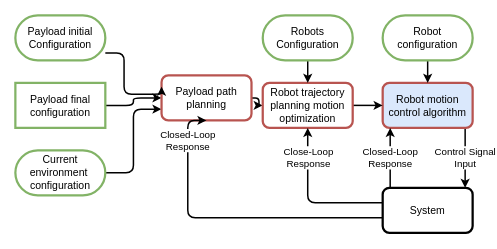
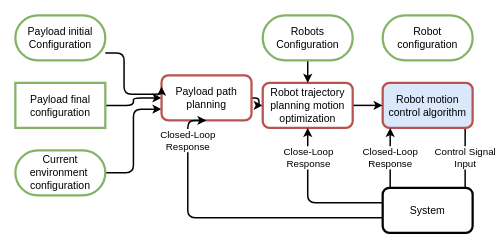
edge "Robot configuration" -> "Robot motion control algorithm": removed
edge "Robot motion control algorithm" -> "System": arrowhead classic -> none
